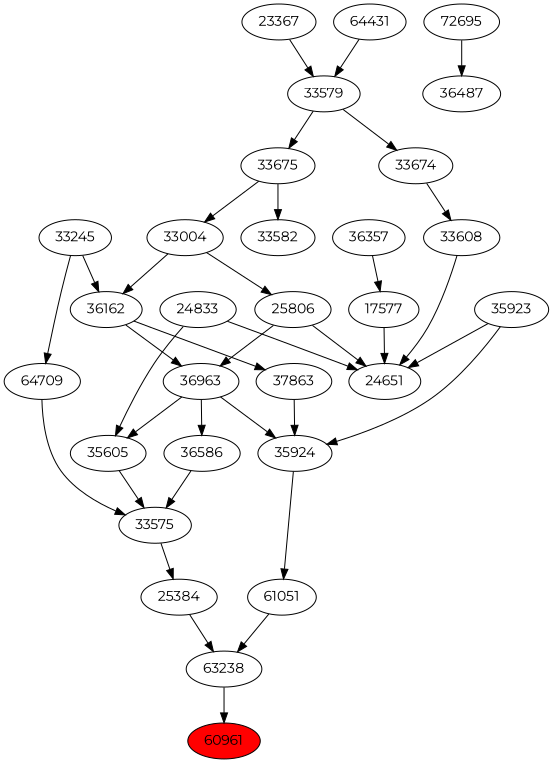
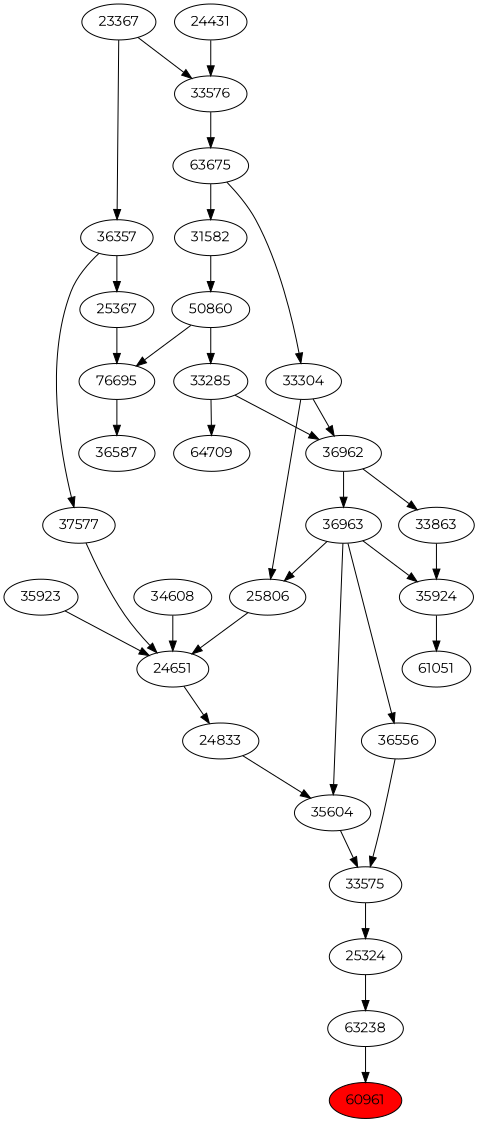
node "64431": label "64431" -> "24431"
node "72695": label "72695" -> "76695"
node "33579": label "33579" -> "33576"
node "36487": label "36487" -> "36587"
edge "23367" -> "36357": added
node "33675": label "33675" -> "63675"
node "33674": removed
node "33245": label "33245" -> "33285"
node "33004": label "33004" -> "33304"
node "33582": label "33582" -> "31582"
node "33608": label "33608" -> "34608"
node "36162": label "36162" -> "36962"
node "25367": added
node "50860": added
node "17577": label "17577" -> "37577"
edge "25806" -> "36963": reversed
edge "24833" -> "24651": reversed
node "37863": label "37863" -> "33863"
edge "35923" -> "35924": removed
node "35605": label "35605" -> "35604"
node "36586": label "36586" -> "36556"
edge "64709" -> "33575": removed
node "25384": label "25384" -> "25324"
edge "61051" -> "63238": removed
